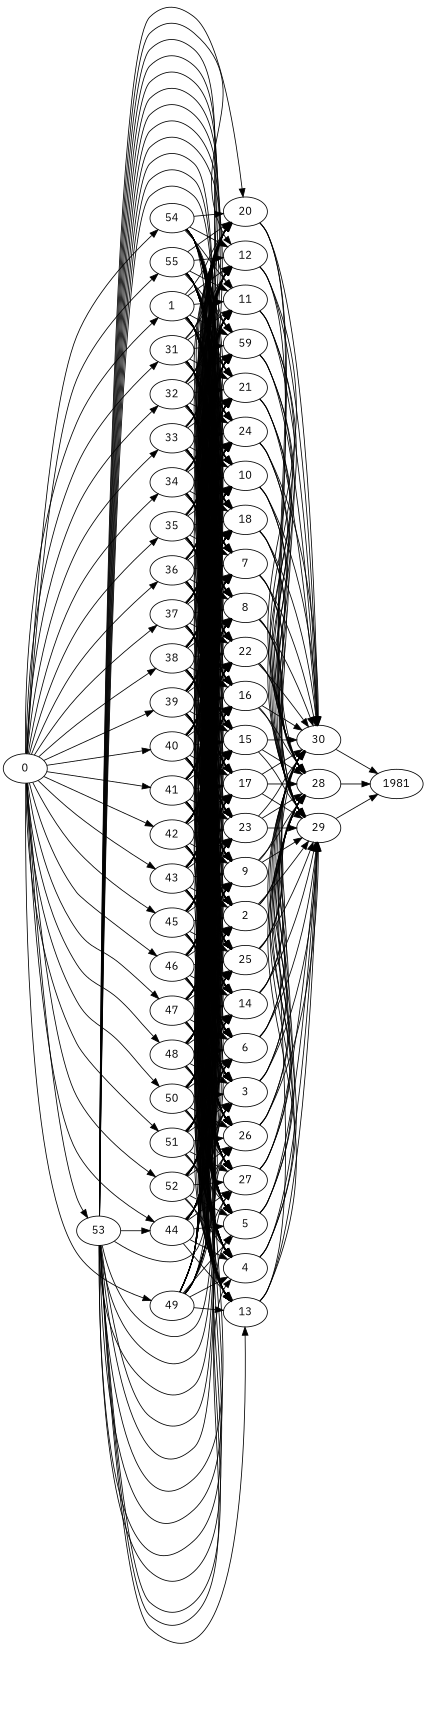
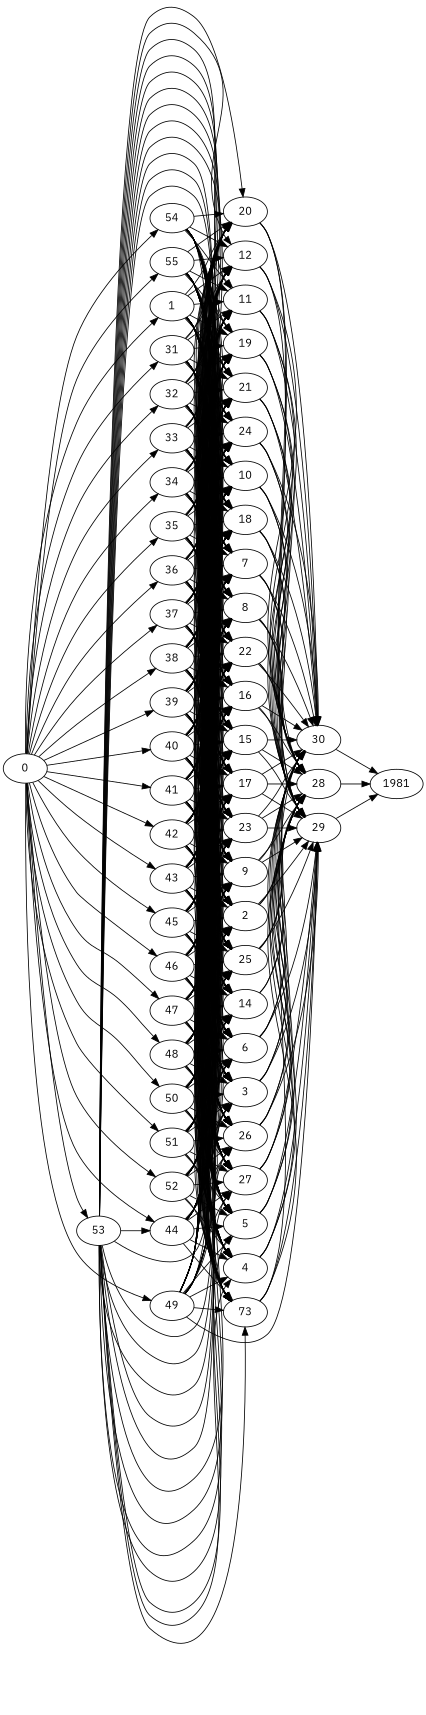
node "59": label "59" -> "19"
edge "14" -> "29": now "49" -> "29"
node "13": label "13" -> "73"
